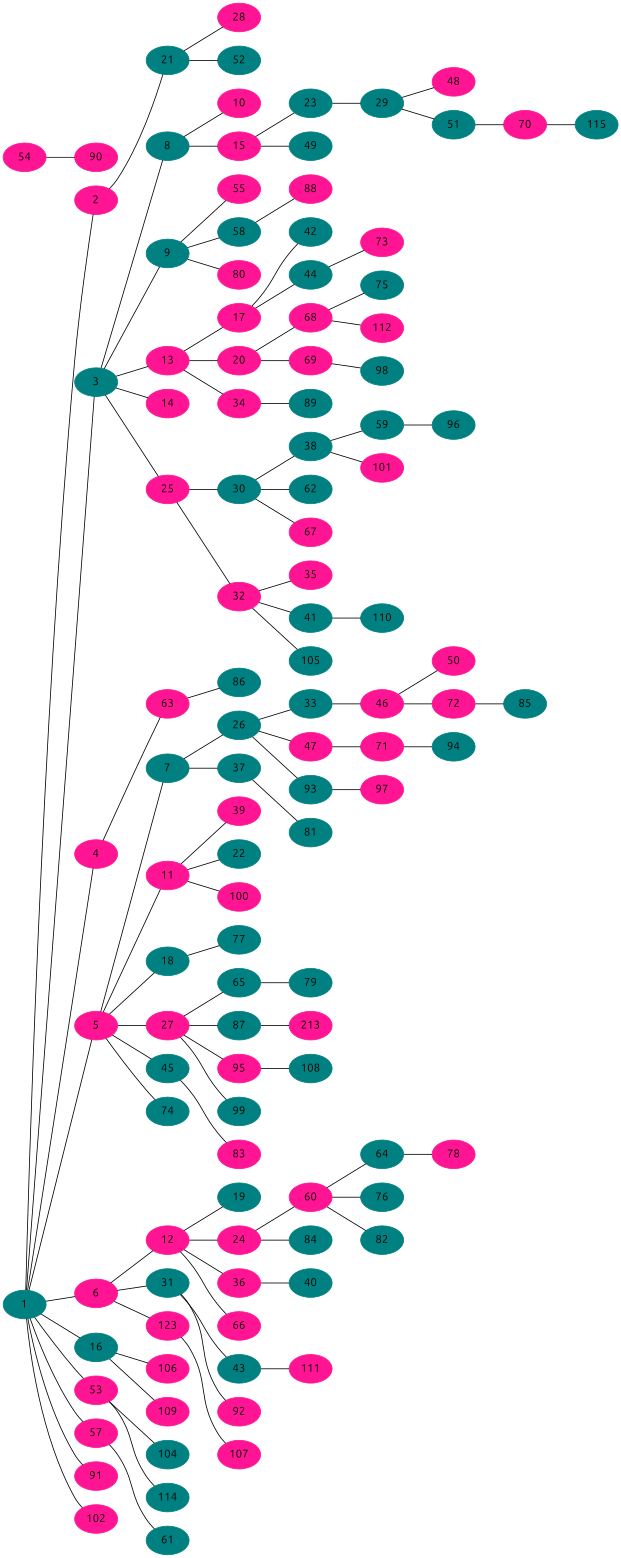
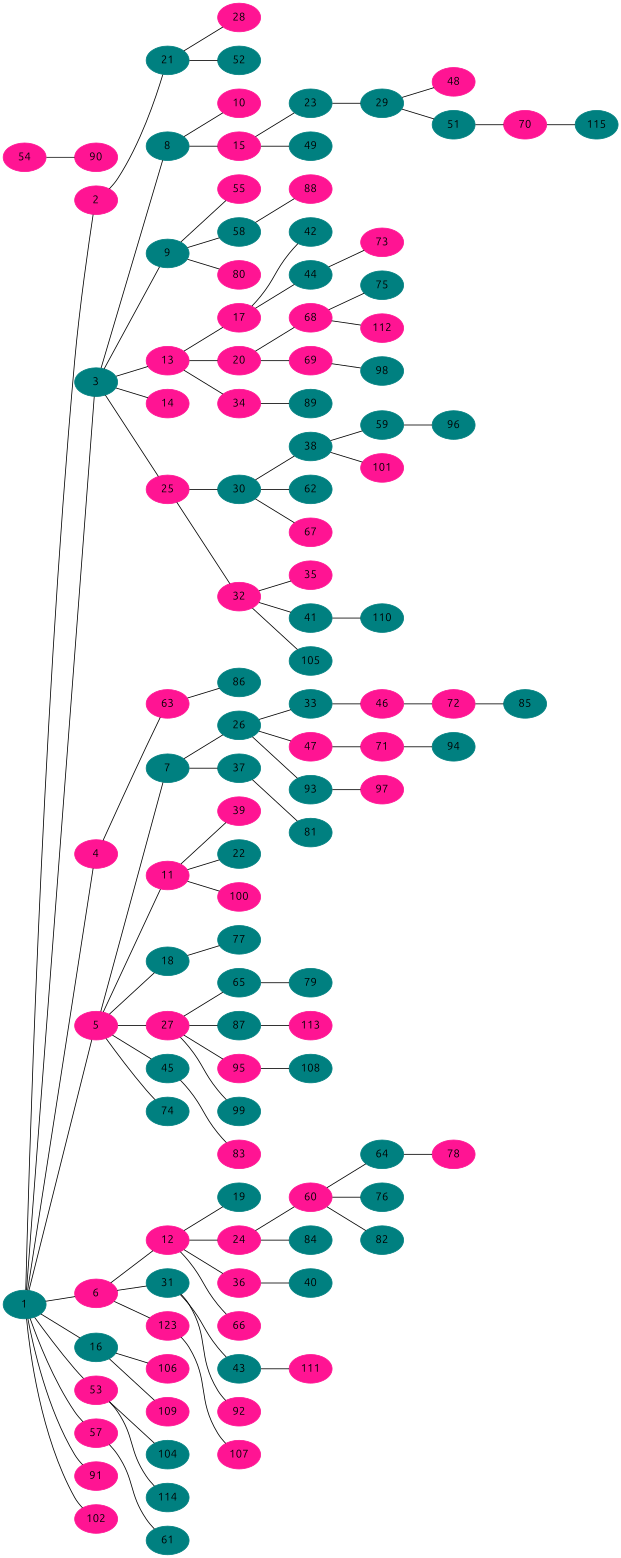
node "50": removed
node "213": label "213" -> "113"
